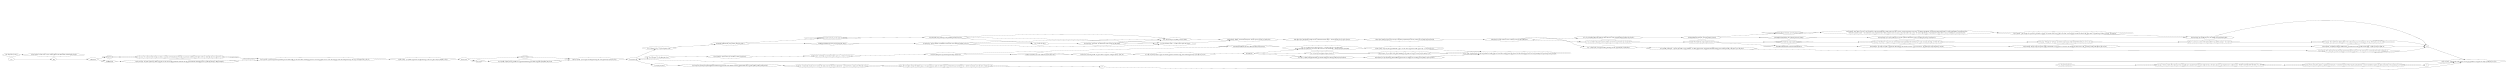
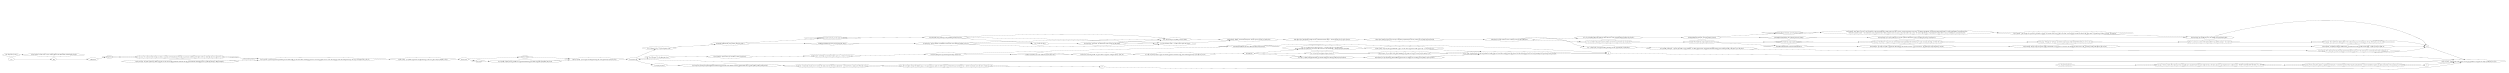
node "85": added
node "!(IsNighttime())": removed
